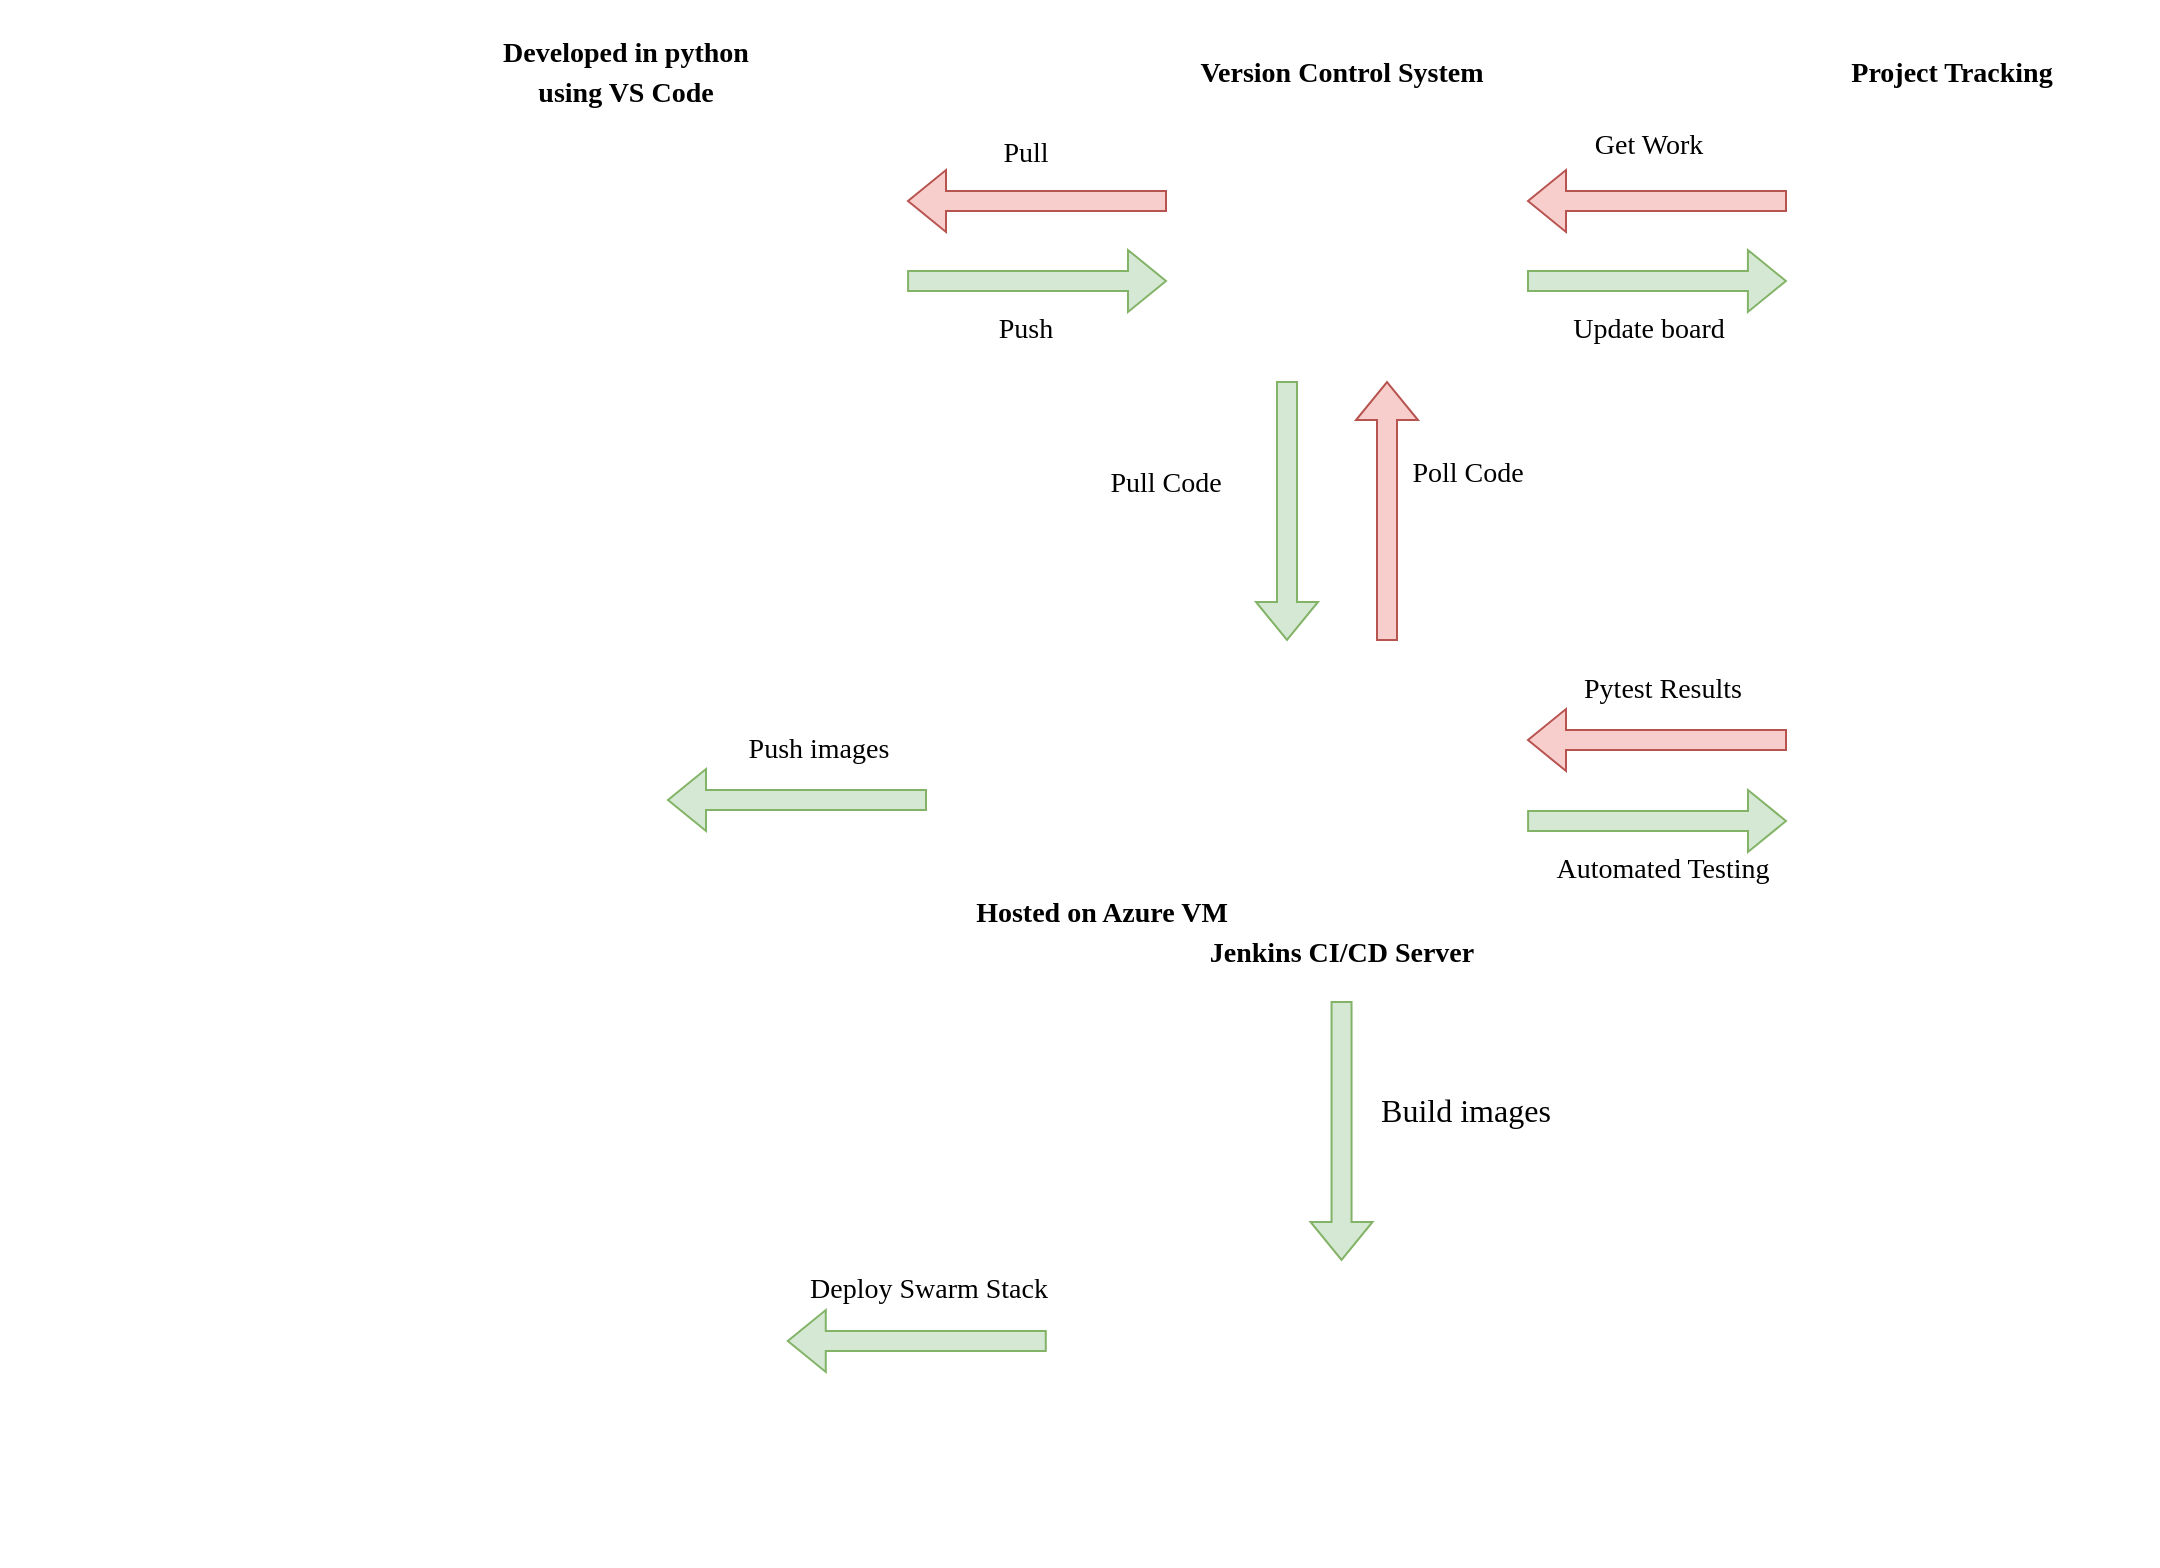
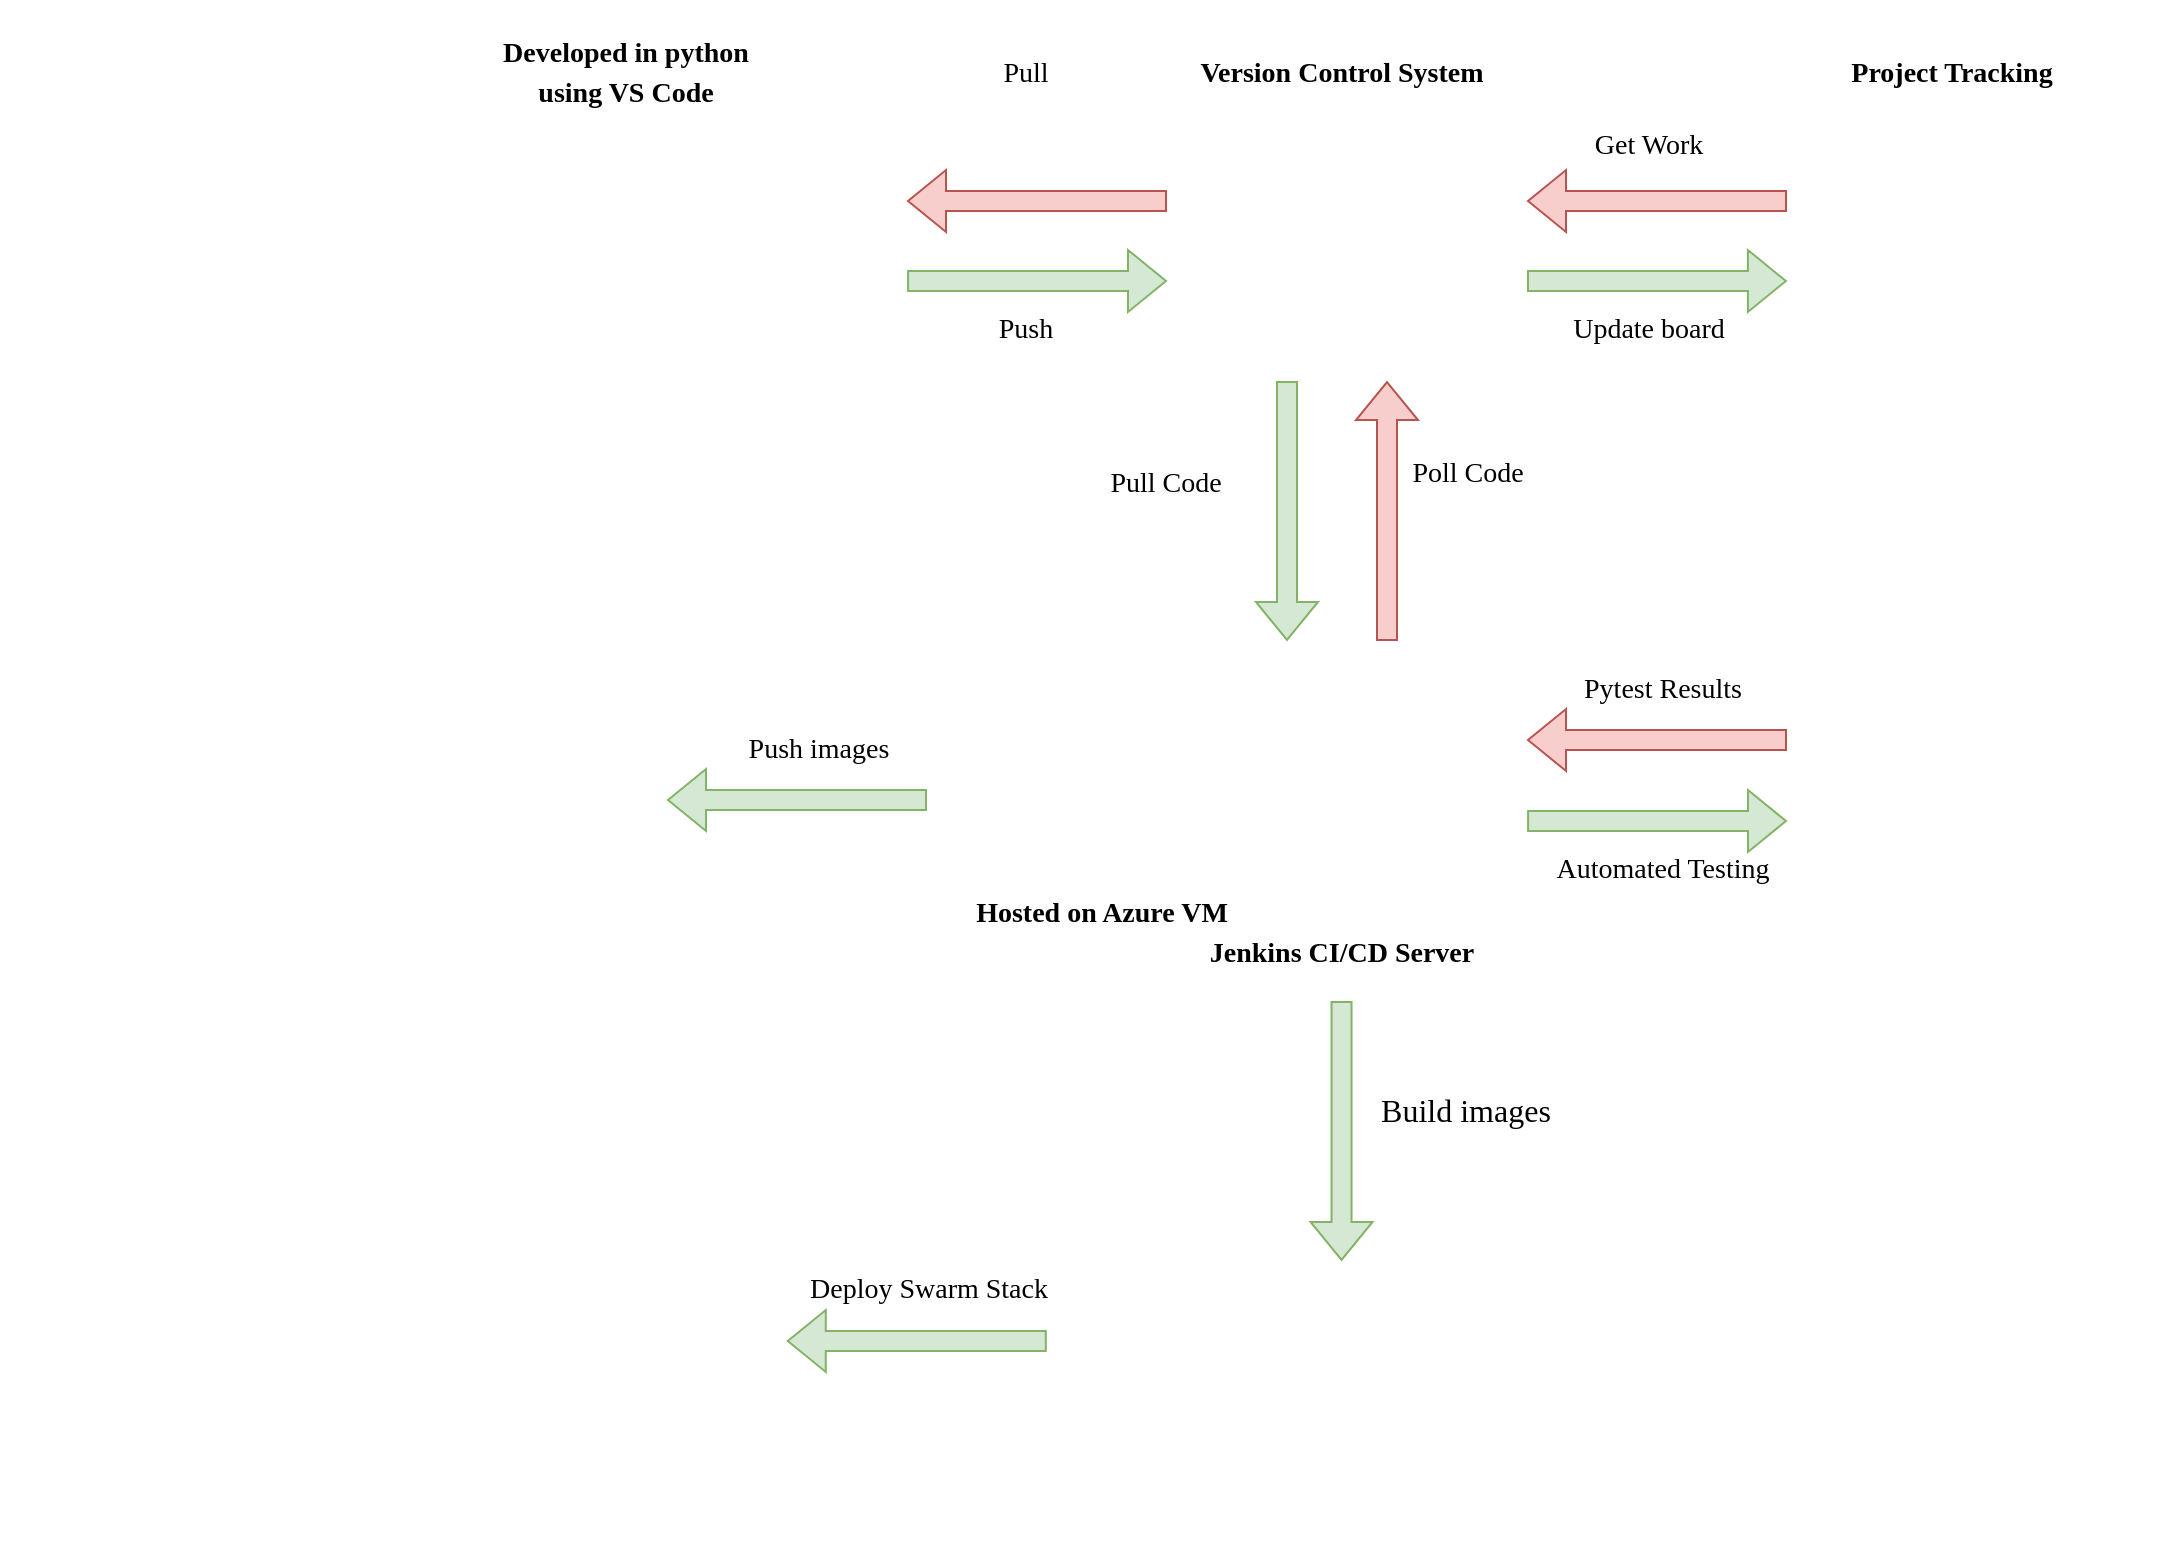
node "Pull": moved (1027, 151) -> (1027, 71)
